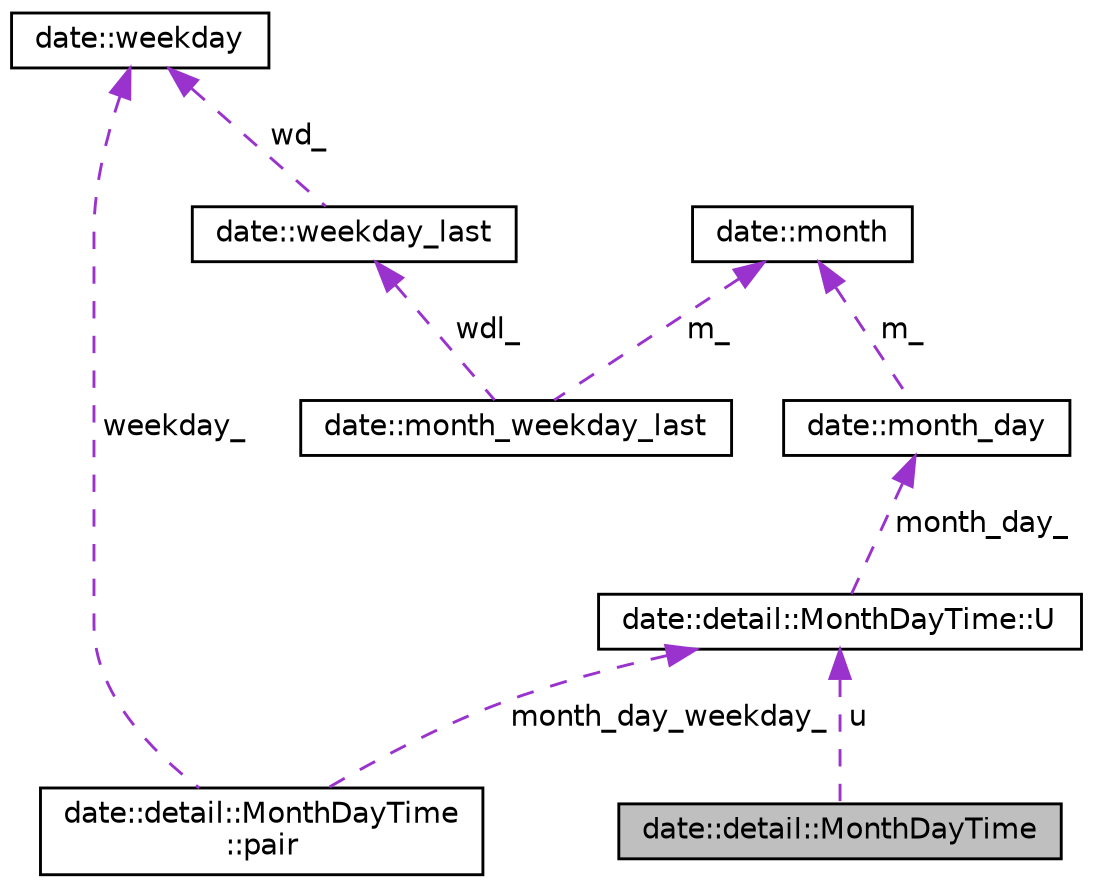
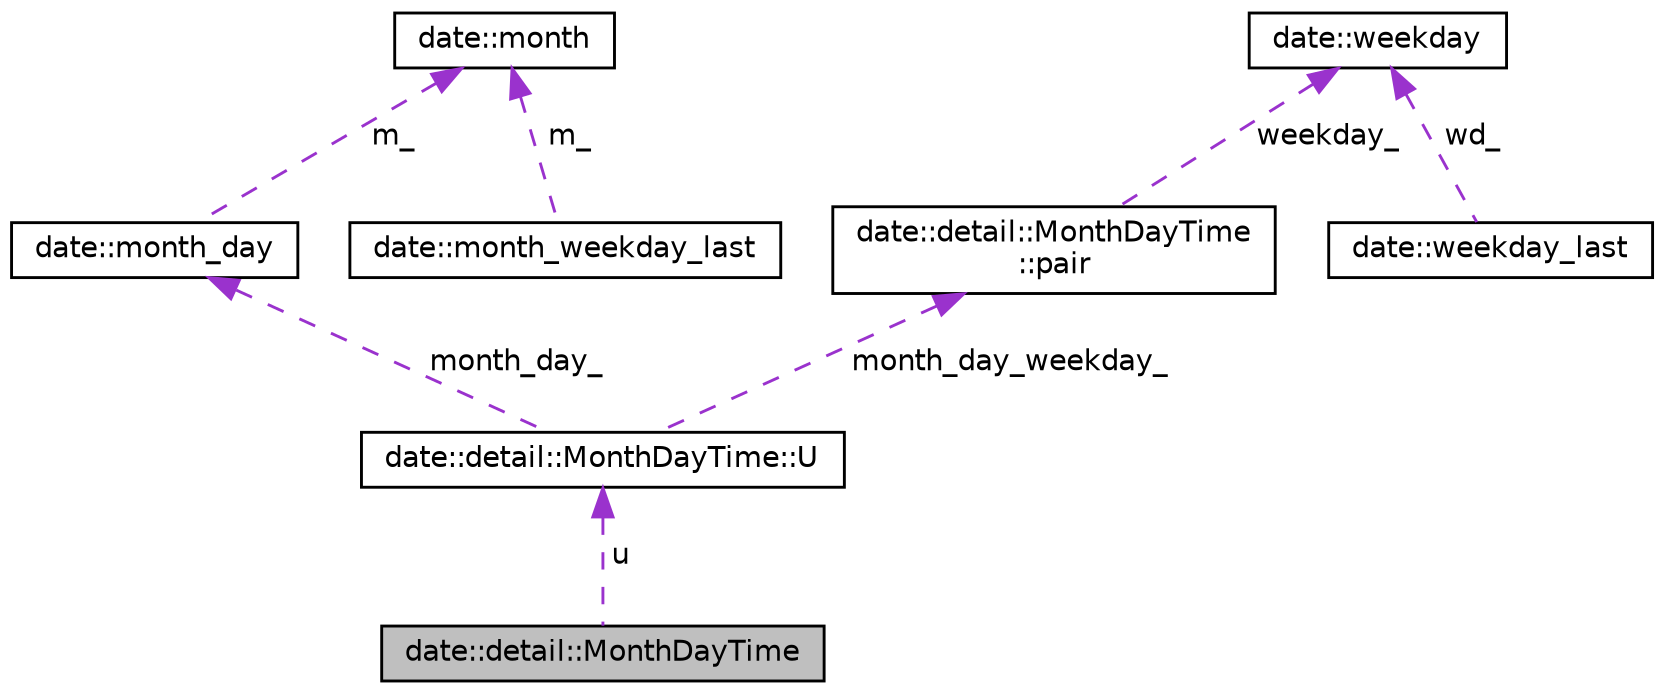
edge "date::month_weekday_last" -> "date::weekday_last": removed, label "wdl_"
edge "date::detail::MonthDayTime ::pair" -> "date::detail::MonthDayTime::U": reversed
